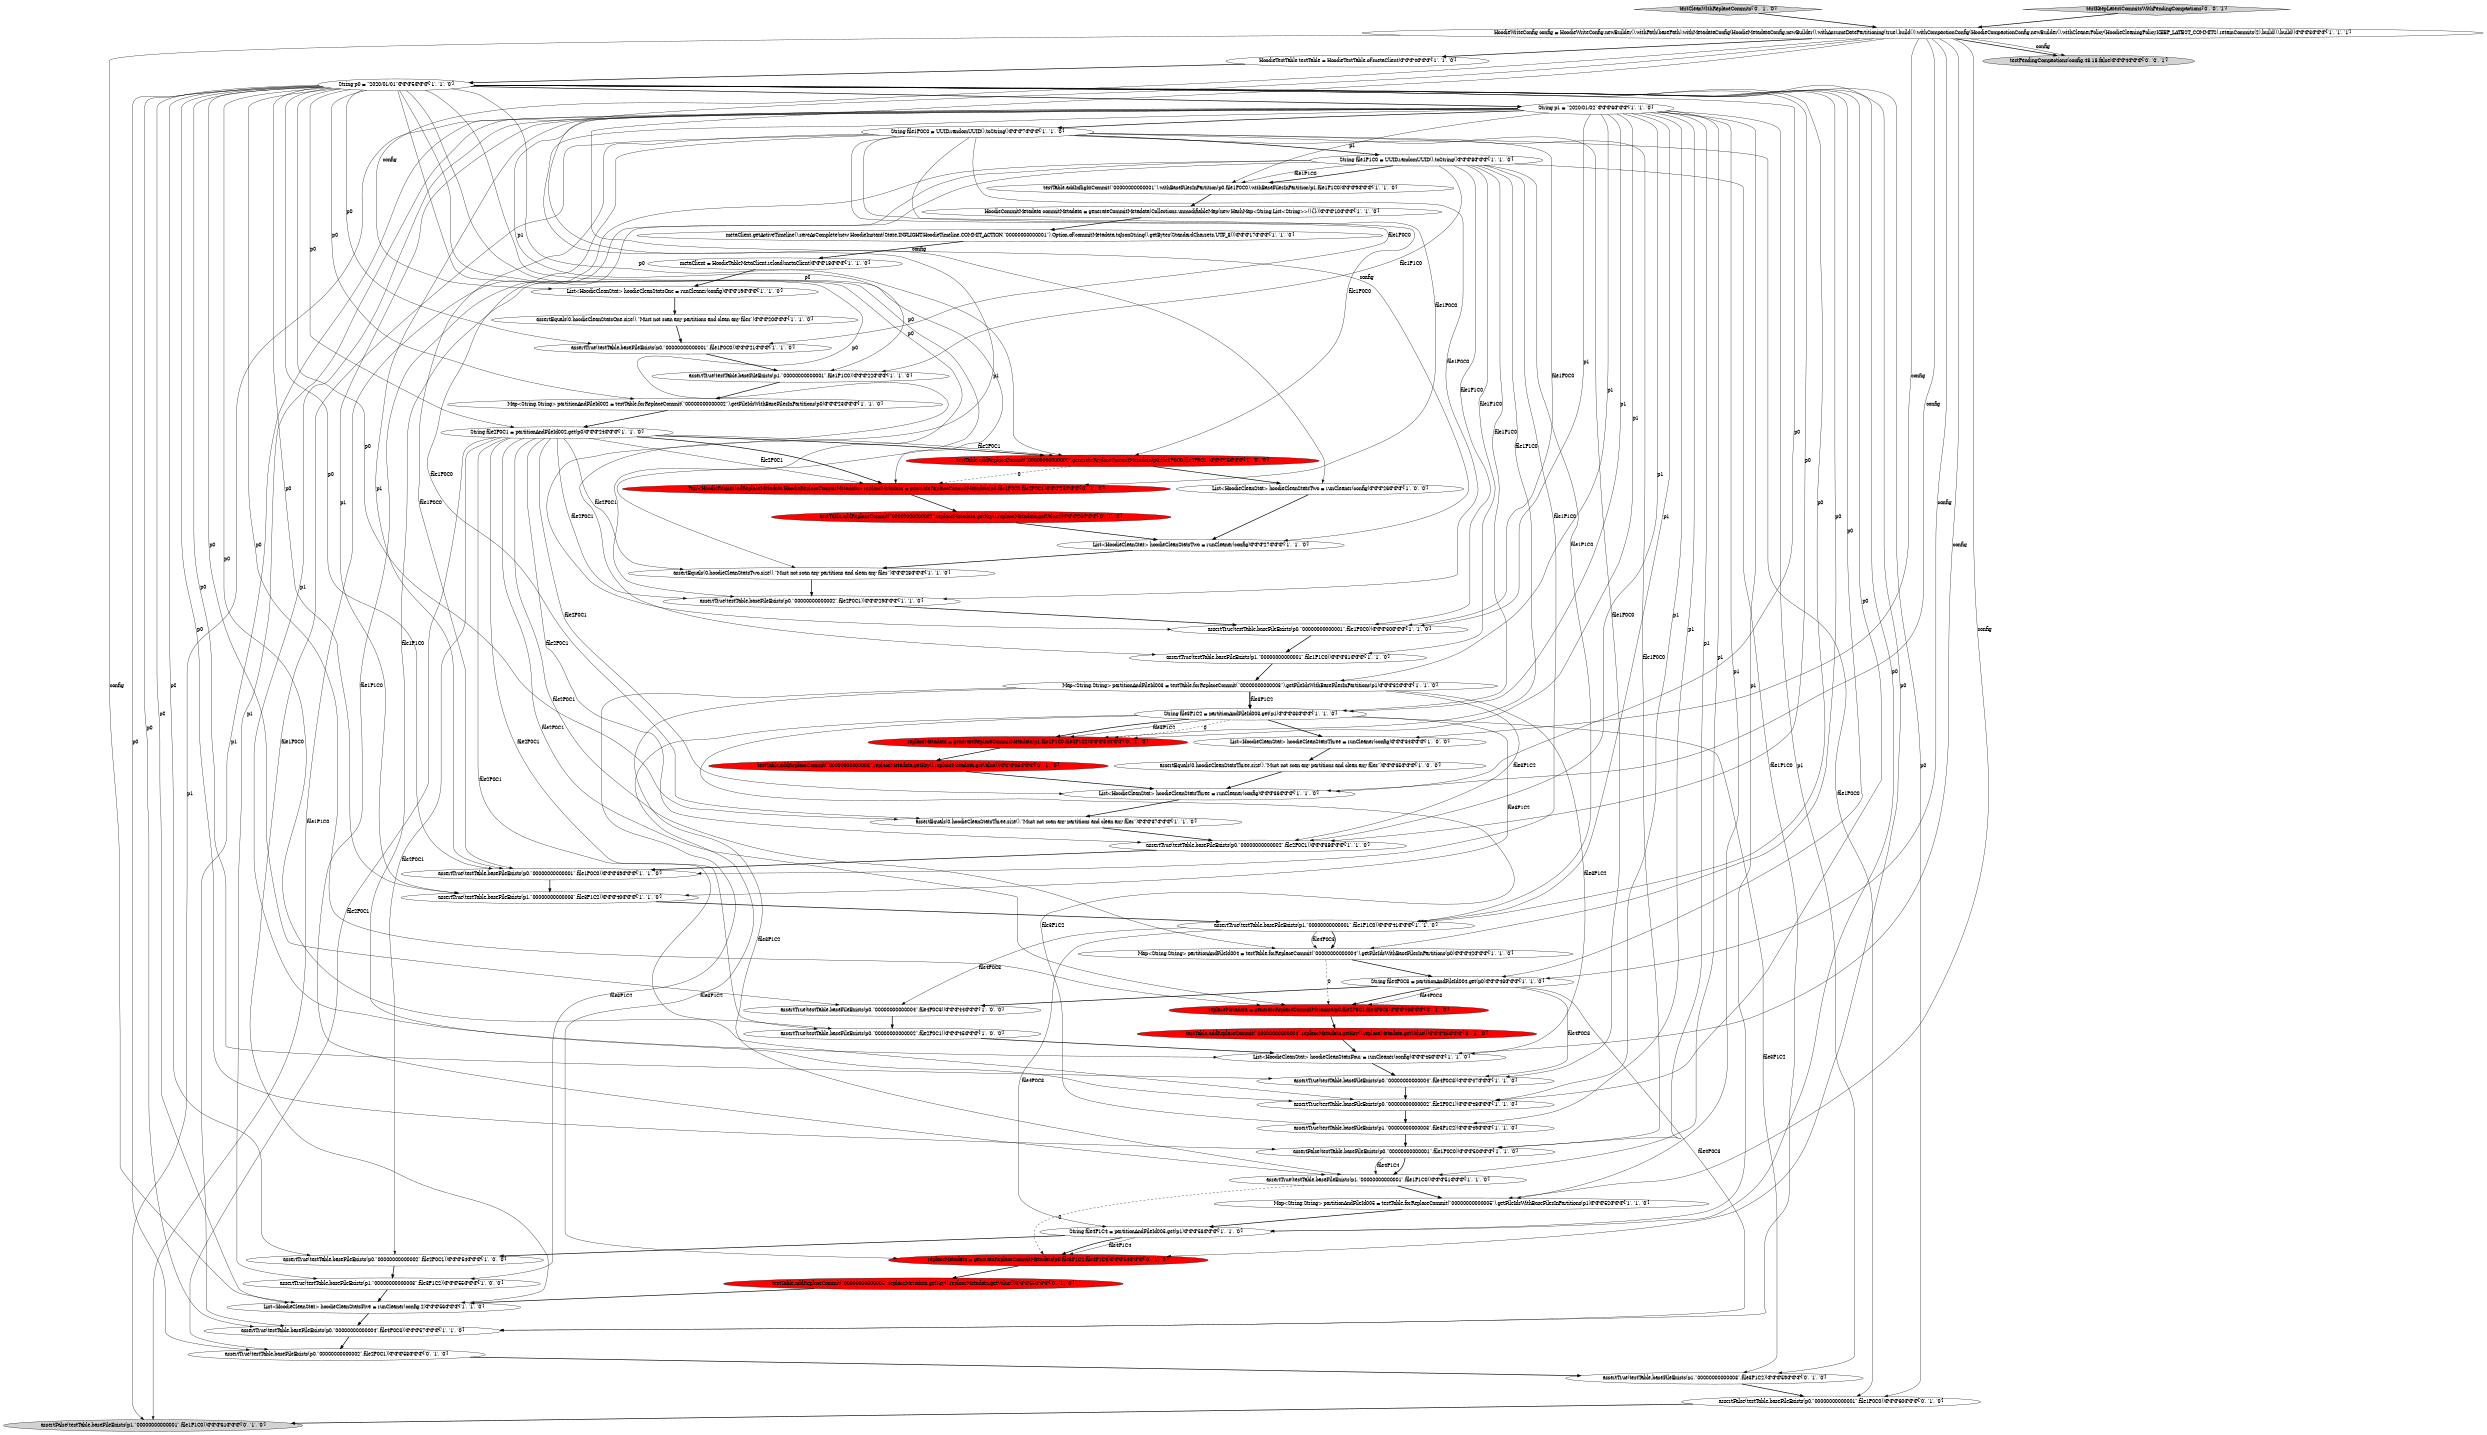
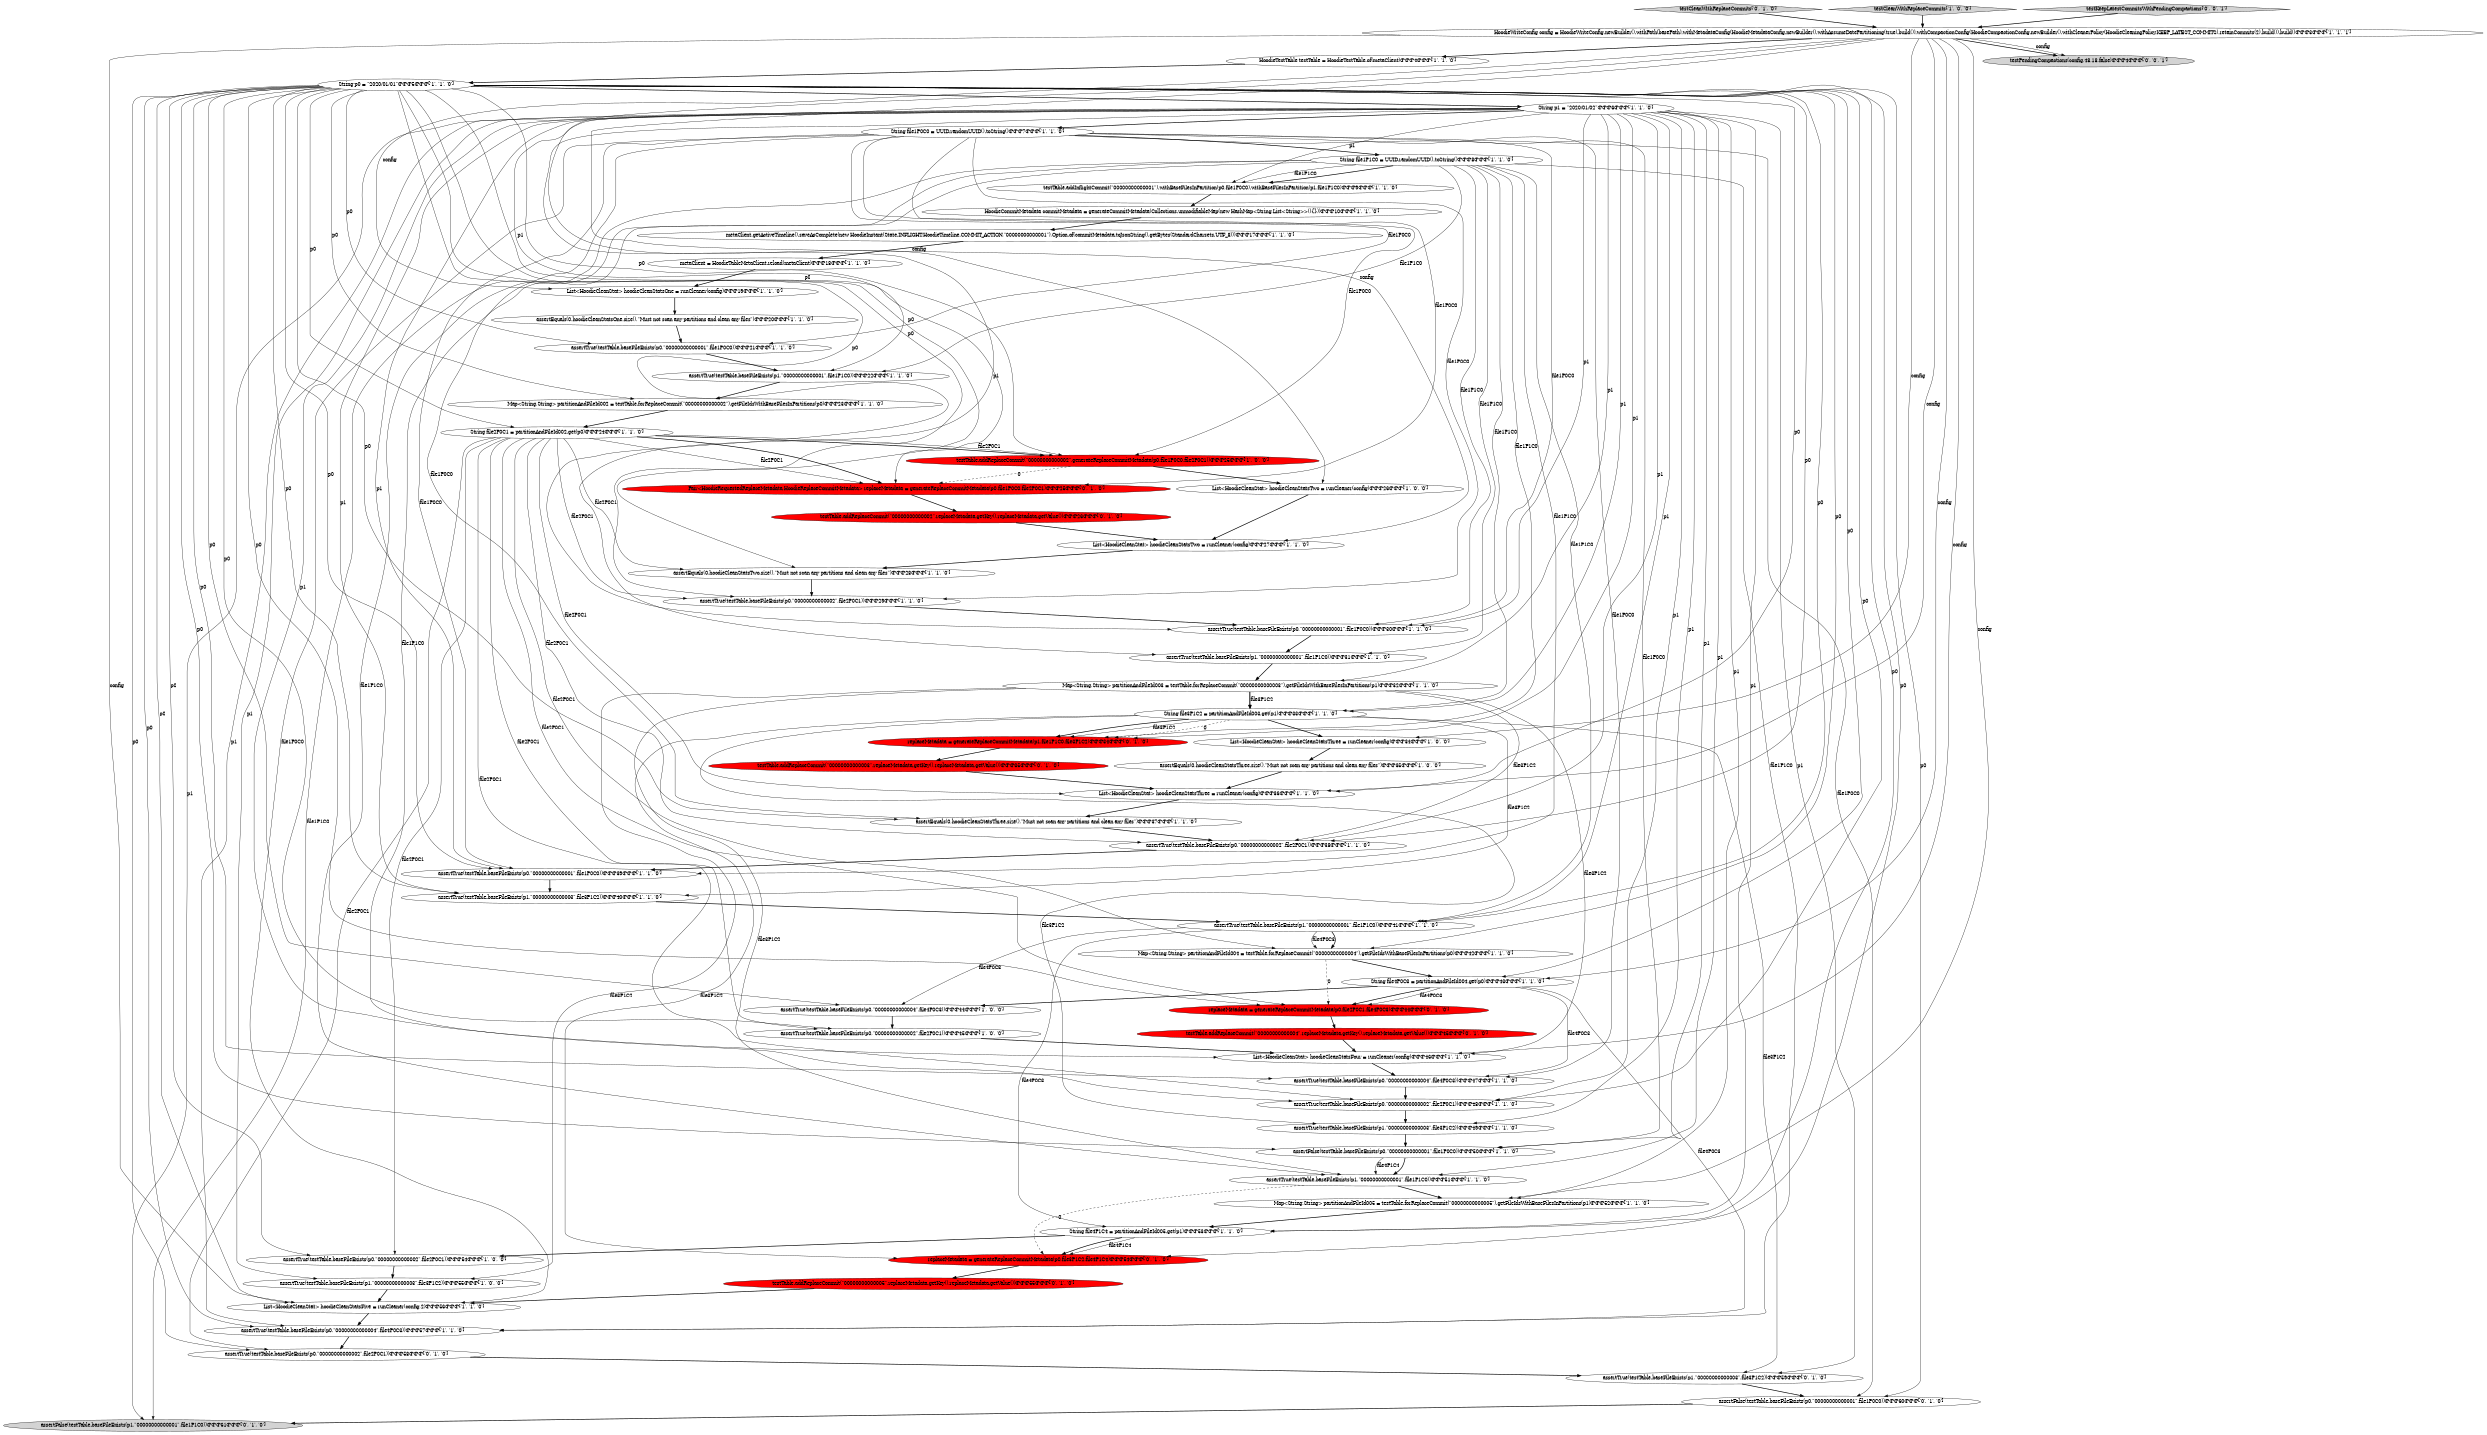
node "testCleanWithReplaceCommits['1', '0', '0']": added
